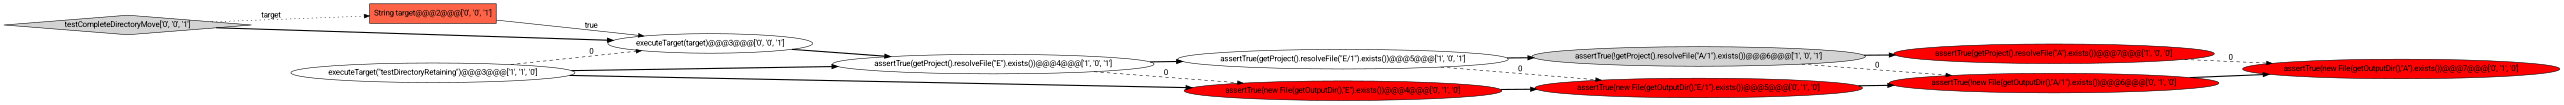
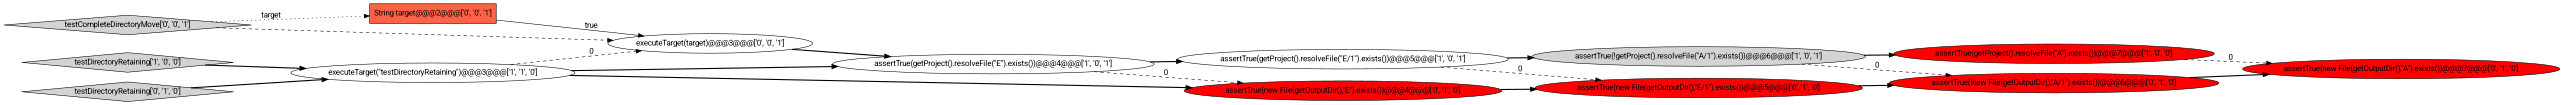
edge "testCompleteDirectoryMove['0', '0', '1']" -> "executeTarget(target)@@@3@@@['0', '0', '1']": style bold -> dashed
node "testDirectoryRetaining['1', '0', '0']": added
node "testDirectoryRetaining['0', '1', '0']": added
